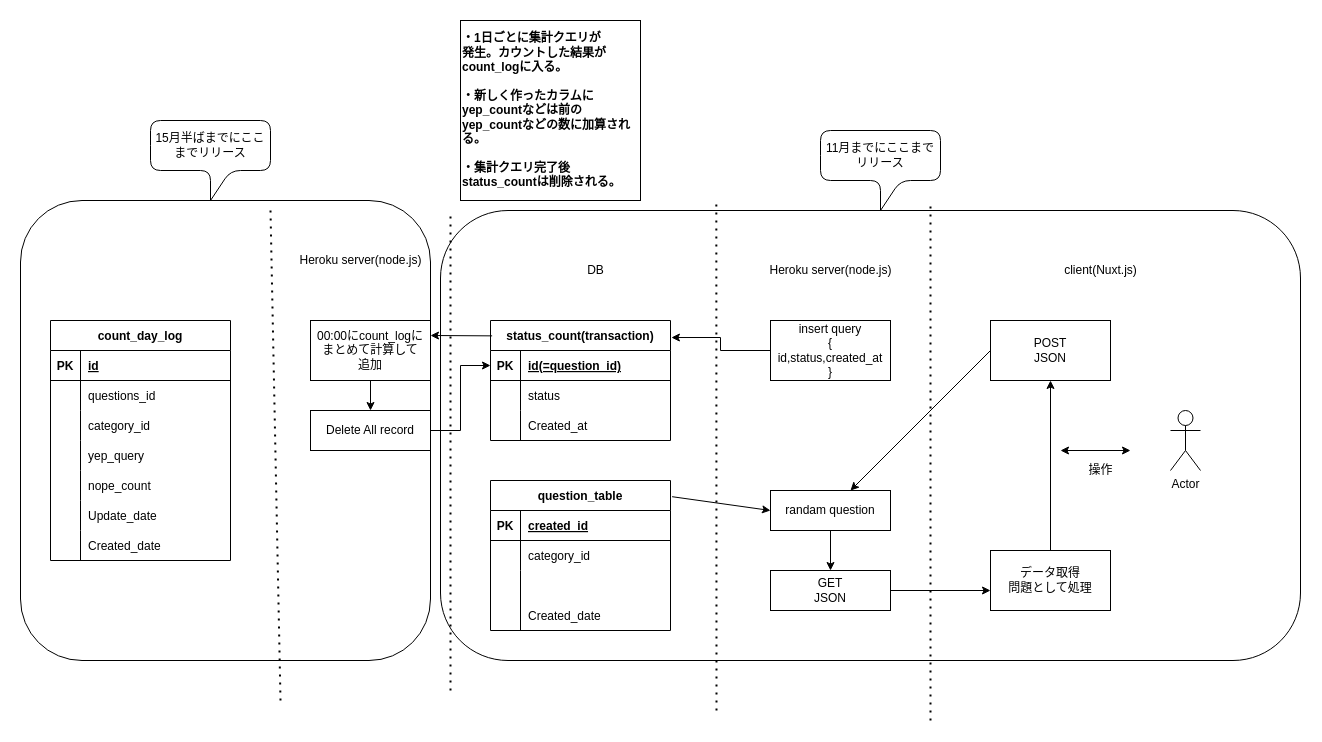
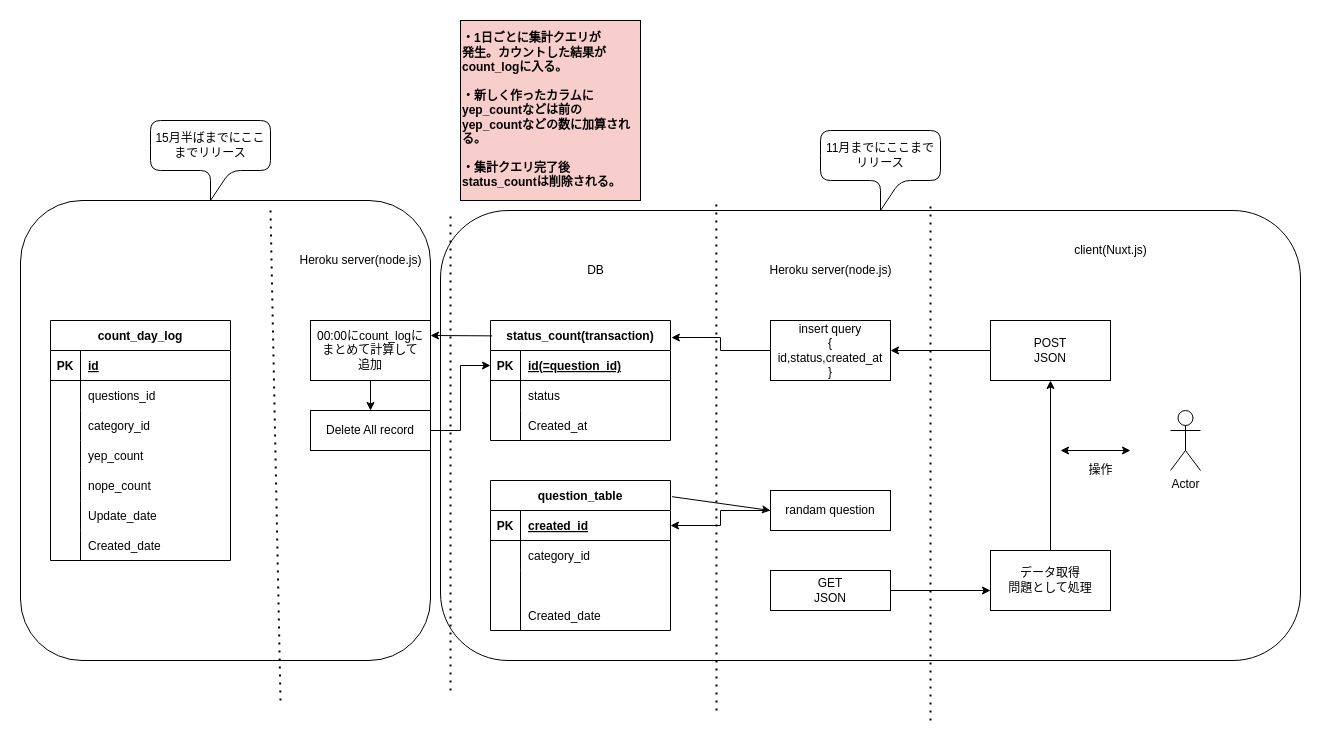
node "・1日ごとに集計クエリが 発生。カウントした結果が count_logに入る。 ・新しく作ったカラムに yep_countなどは前の yep_countなどの数に加算される。 ・集計クエリ完了後 status_countは削除される。": fillcolor #ffffff -> #f8cecc
node "client(Nuxt.js)": moved (1101, 271) -> (1111, 251)
edge "POST JSON" -> "randam question": now "POST JSON" -> "insert query { id,status,created_at }"
node "yep_query": label "yep_query" -> "yep_count"
edge "randam question" -> "GET JSON": now "randam question" -> "created_id"
